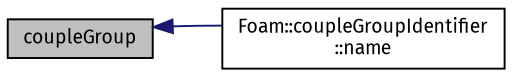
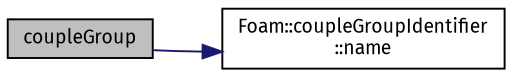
edge "Foam::coupleGroupIdentifier ::name" -> "coupleGroup": reversed
